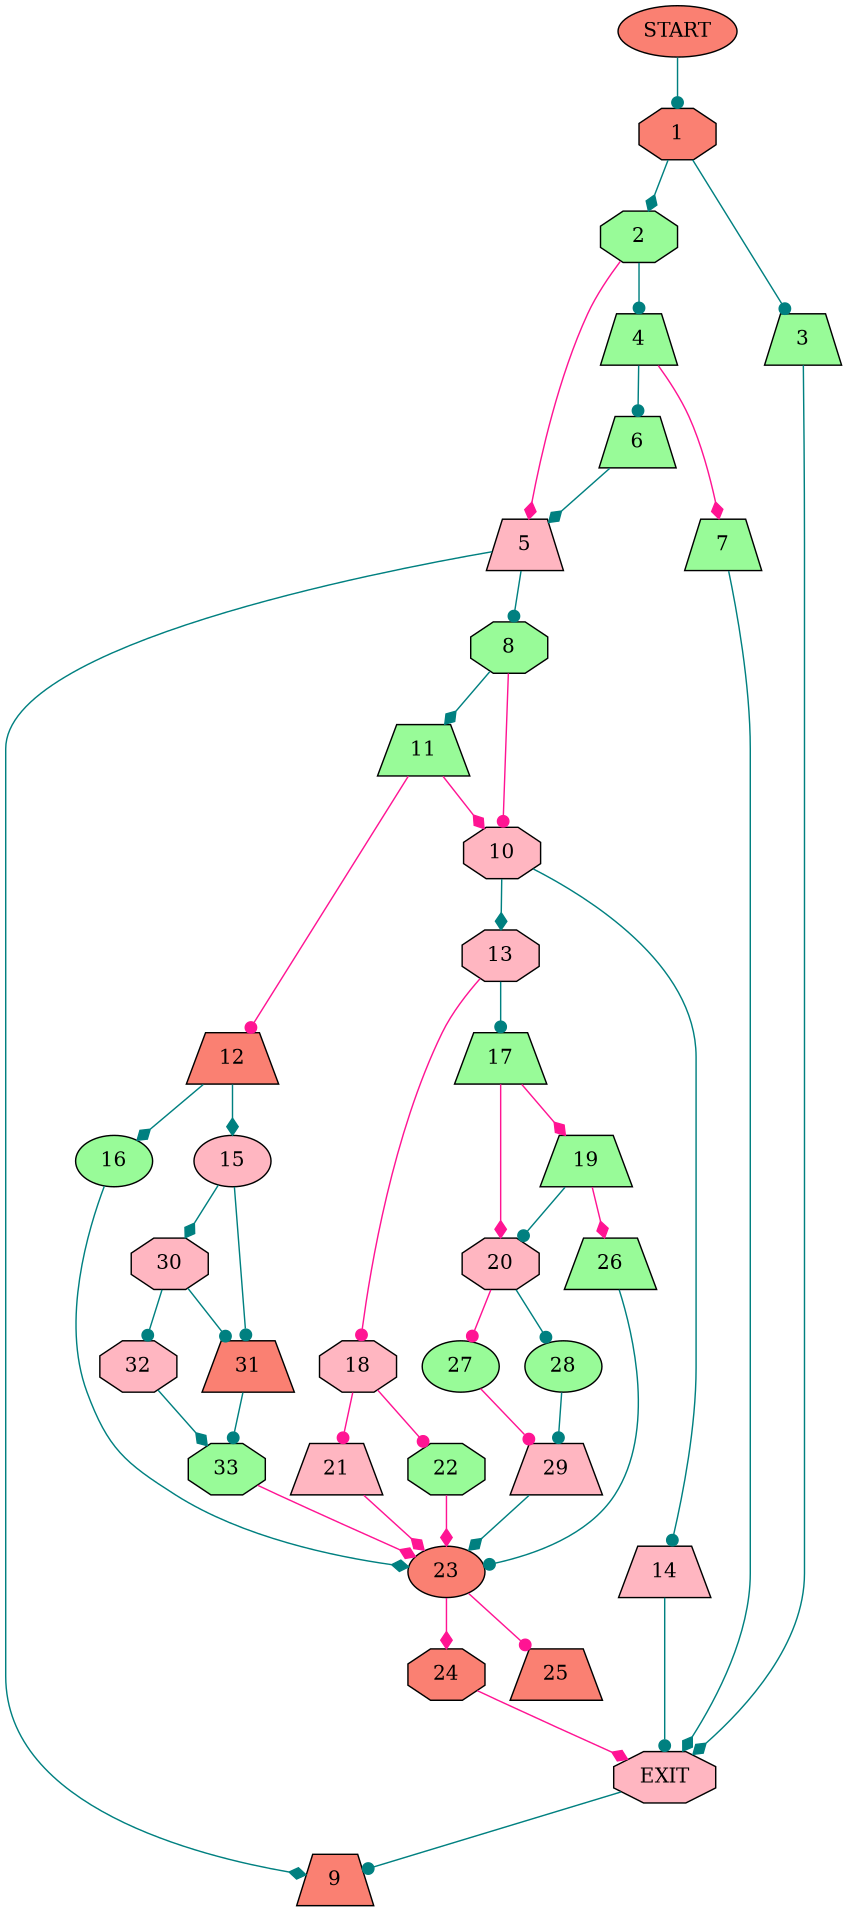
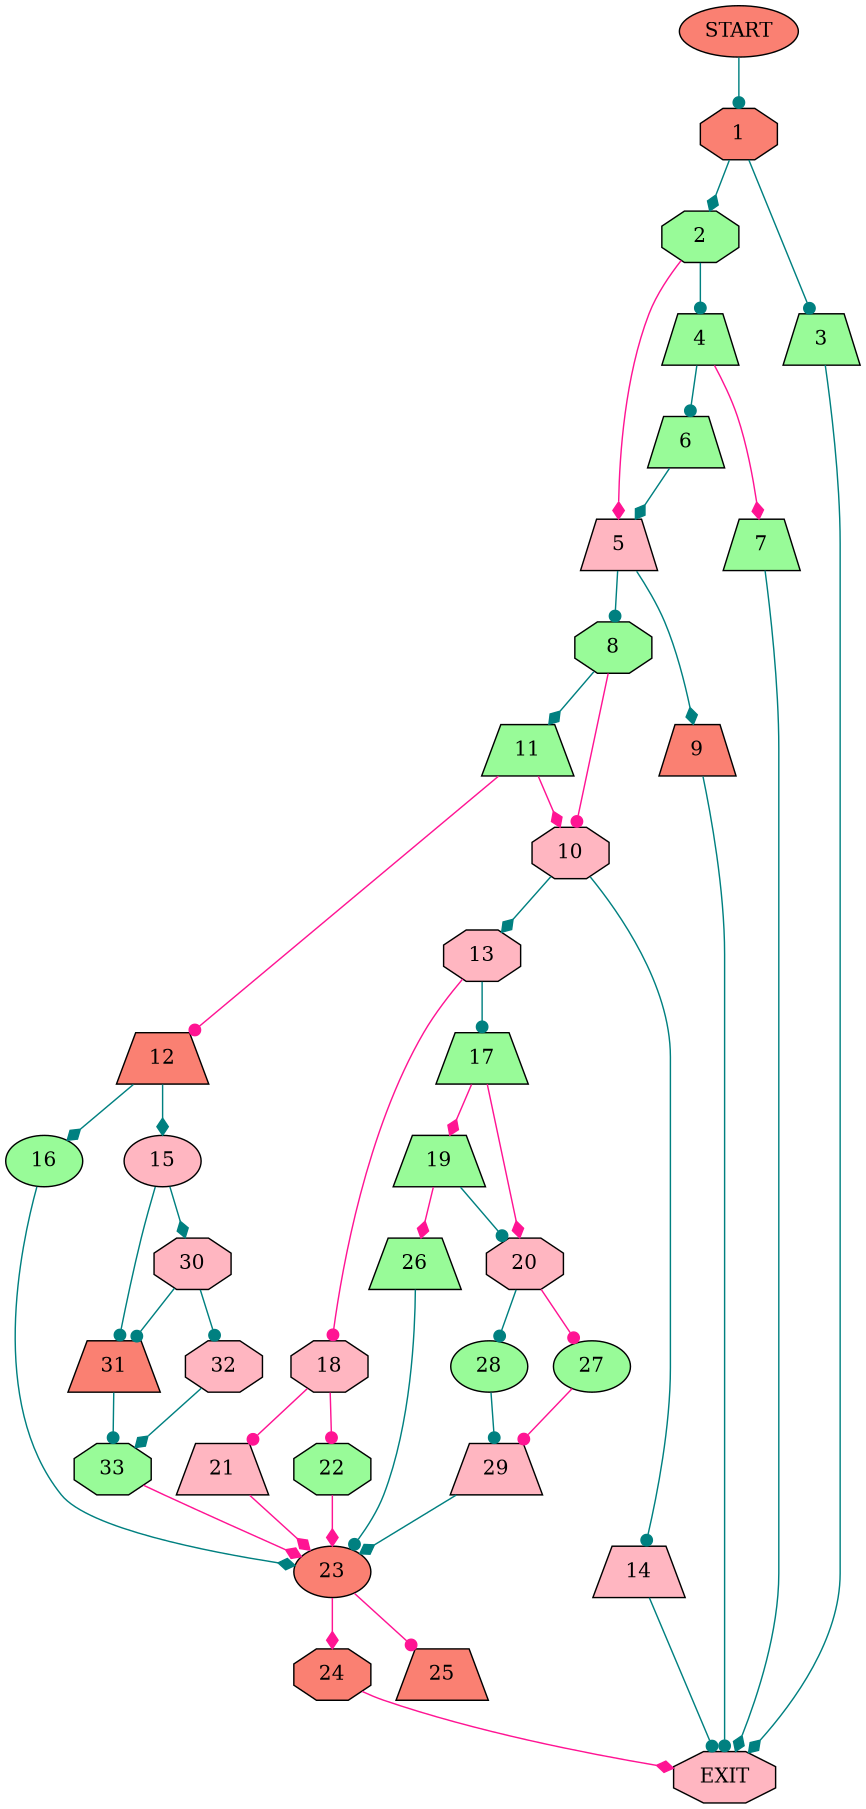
edge "EXIT" -> "9": reversed
